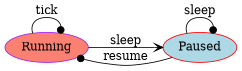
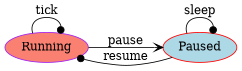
edge "Running" -> "Paused": label "sleep" -> "pause"
